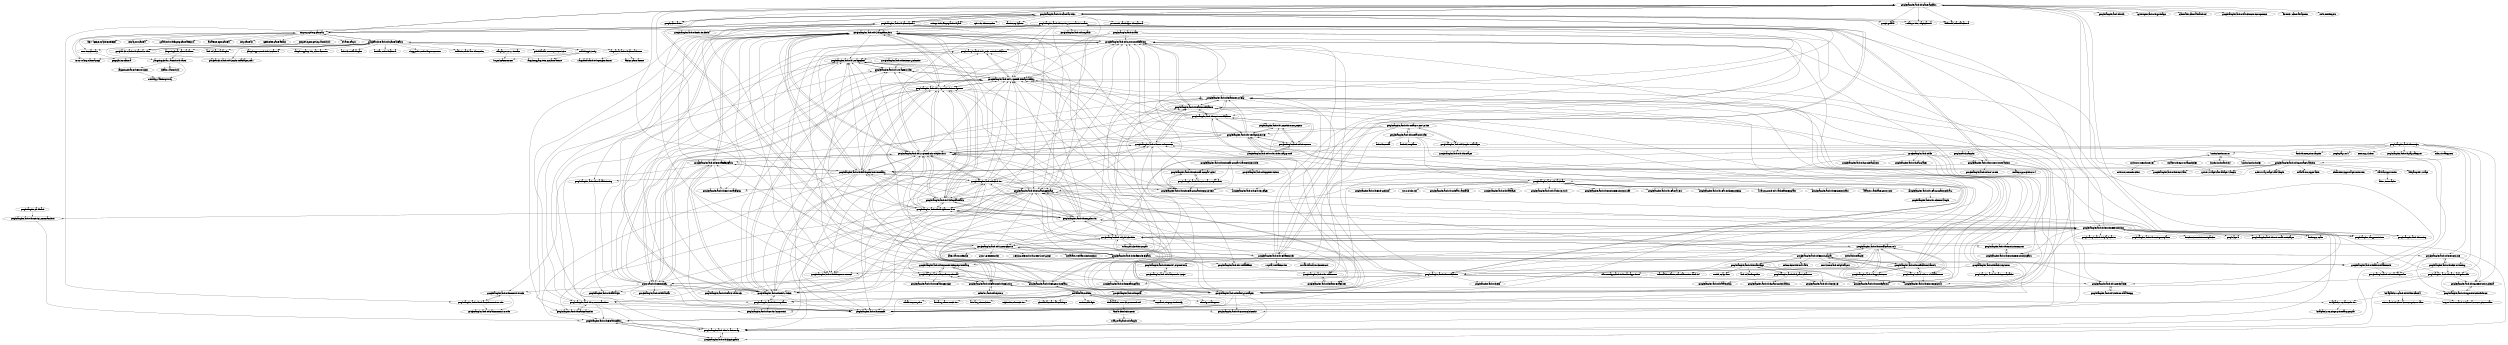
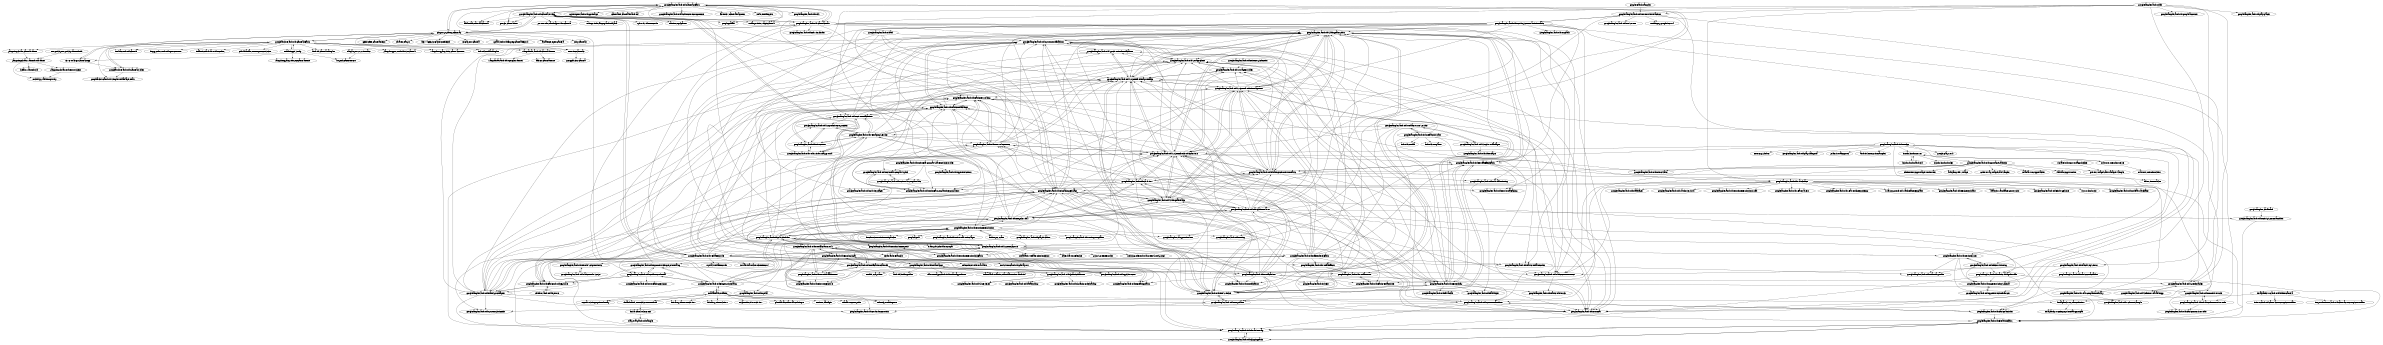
edge "ForgetSky/ForgetSkyWanAndroid" -> "googlearchive/android-Camera2Video": now "13767004362/Camera2App" -> "googlearchive/android-Camera2Video"
edge "googlesamples/android-SwipeRefreshLayoutBasic" -> "googlesamples/easypermissions": now "googlesamples/android-SwipeRefreshLayoutBasic" -> "googlesamples/android-SwipeRefreshMultipleViews"
node "picture/android-TextLinkify": label "picture/android-TextLinkify" -> "googlesamples/android-TextLinkify"
edge "googlesamples/android-SpeedTracker" -> "googlesamples/android-WearCompanionLibrary": added
